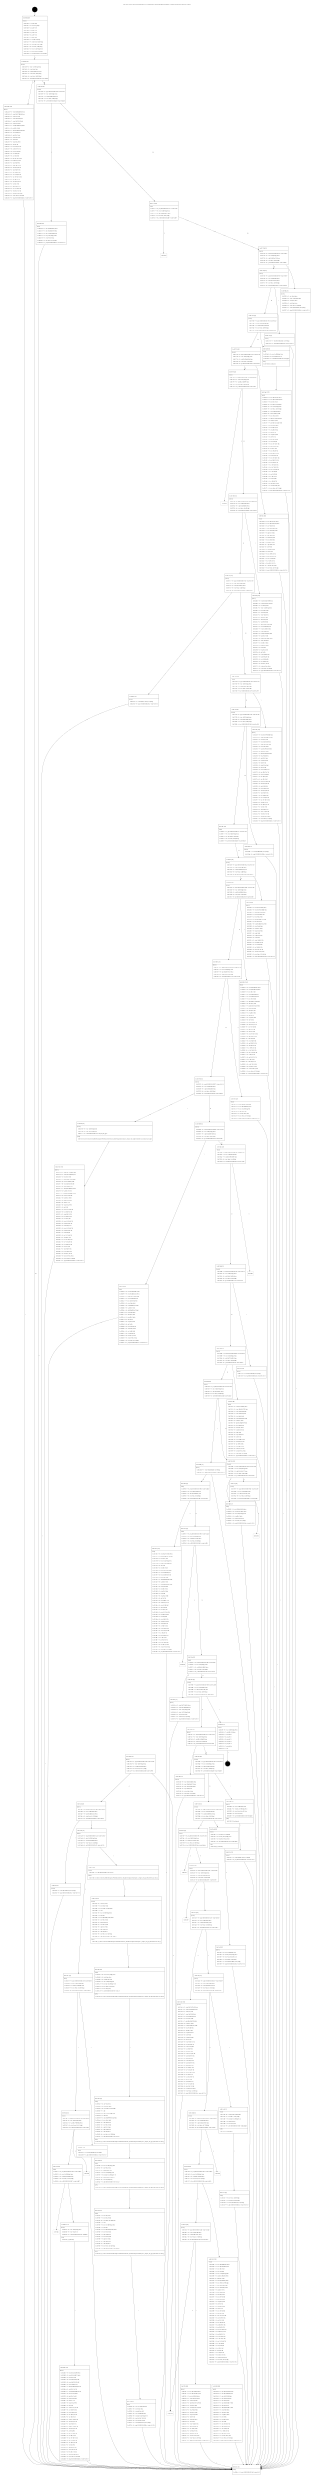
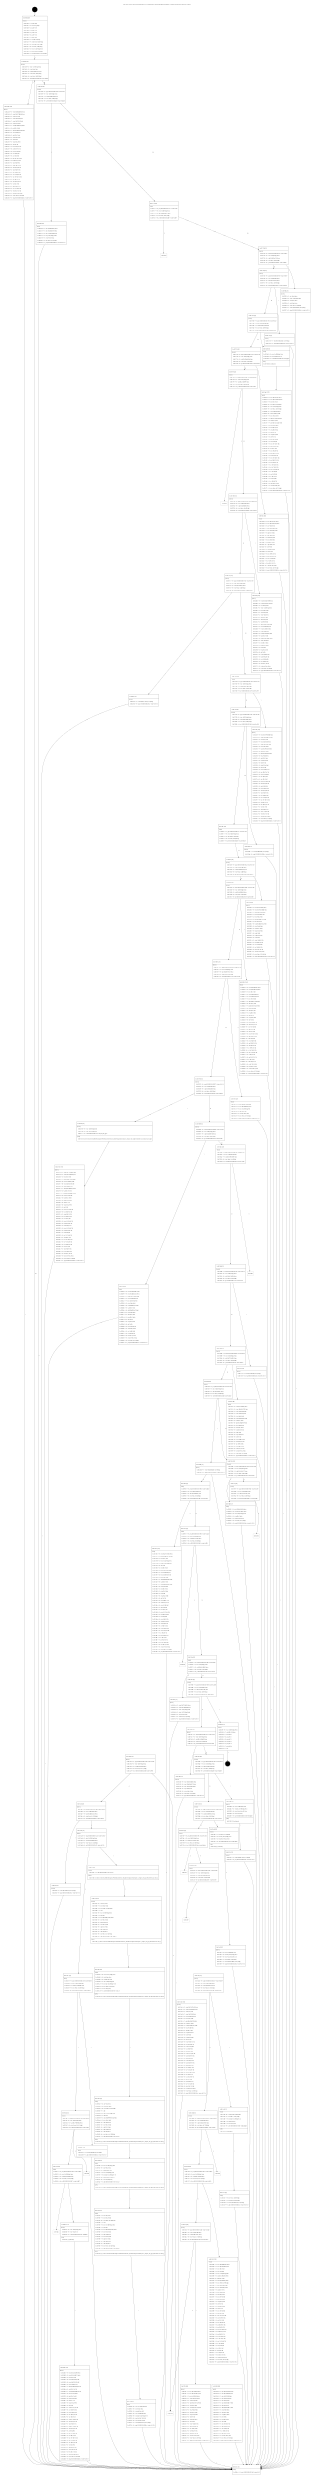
node "0x401a19 [25]": removed
